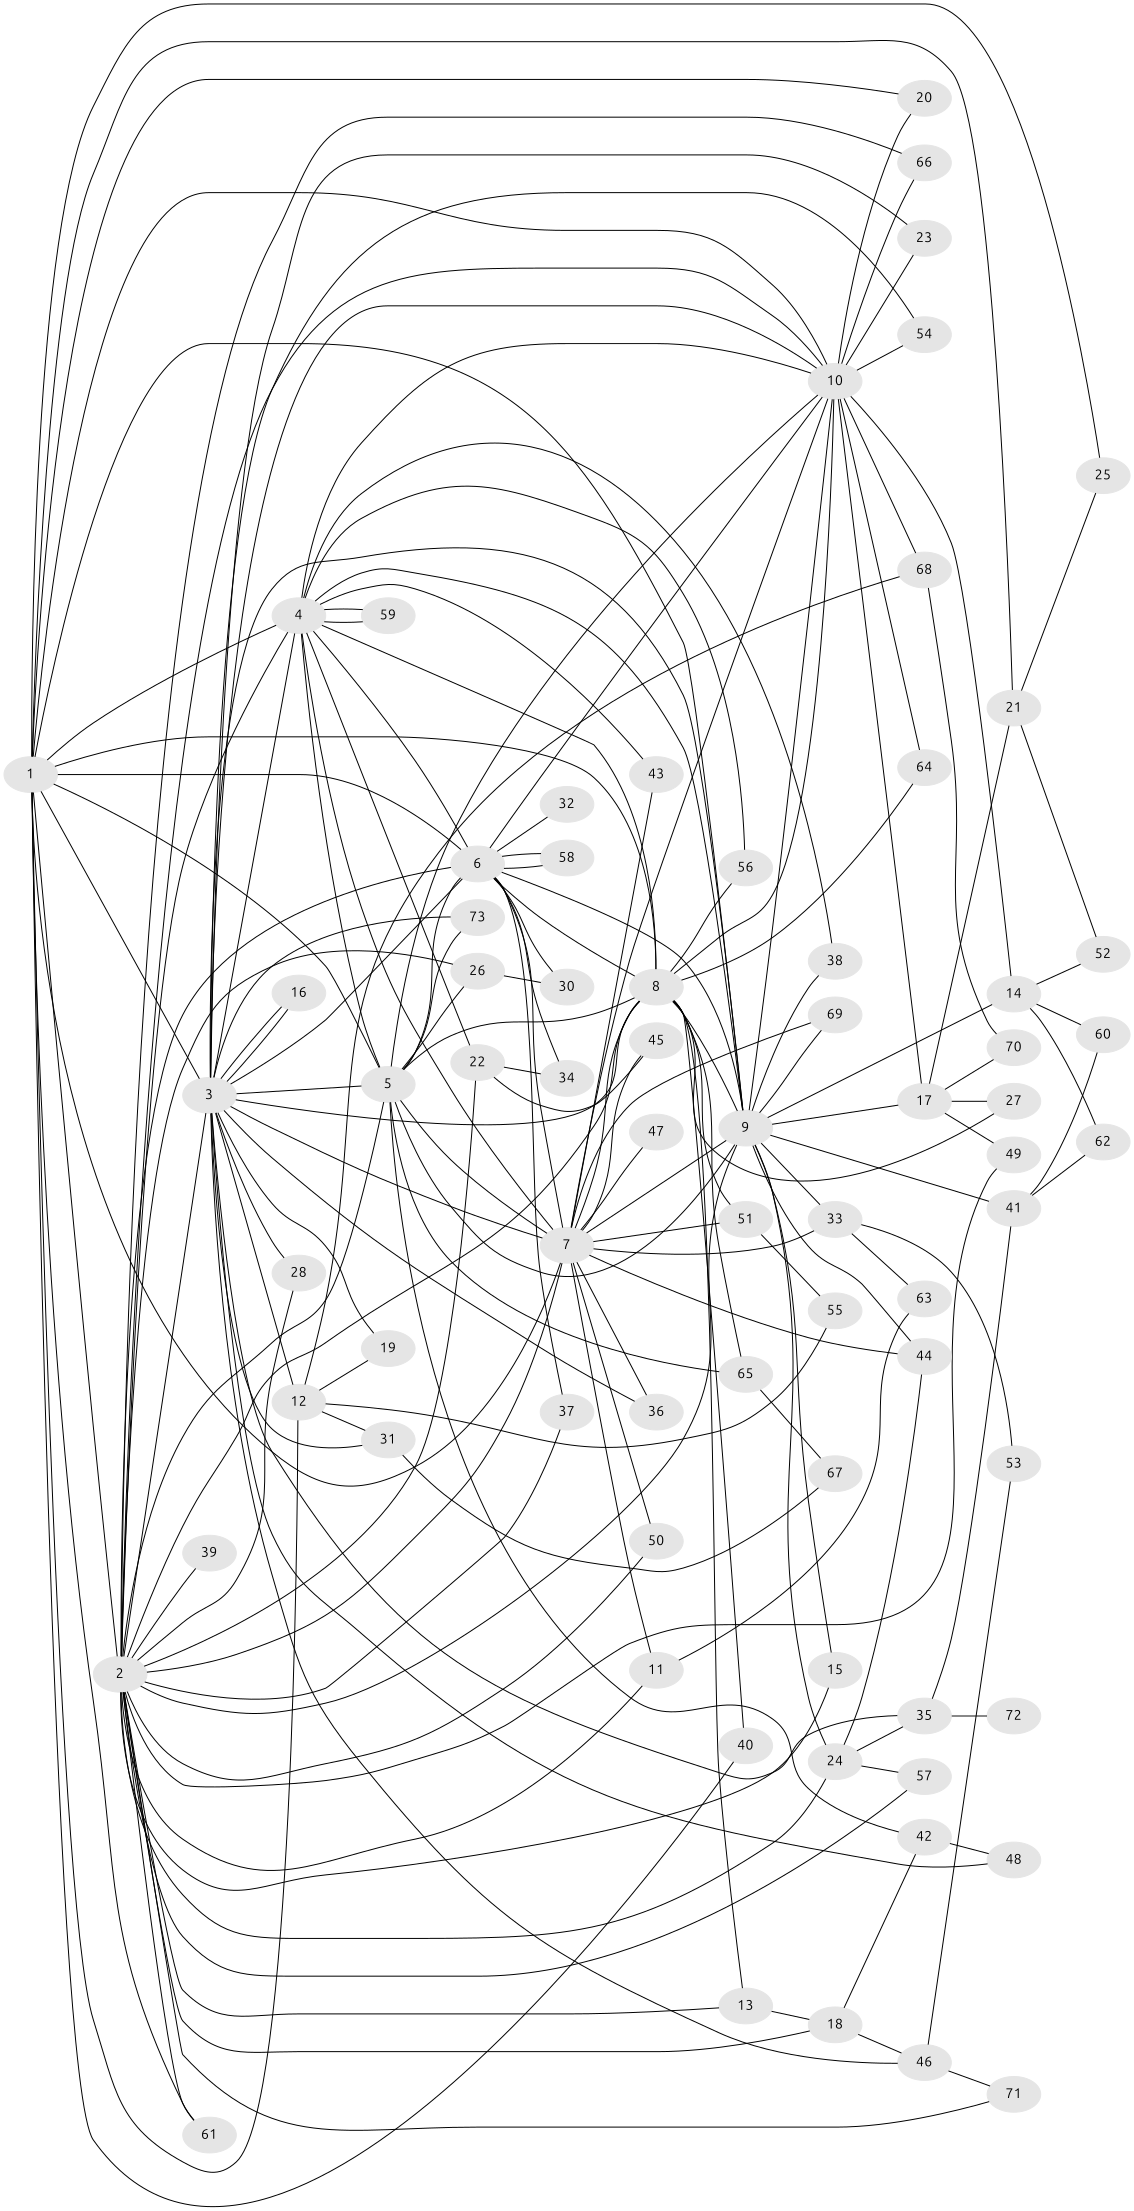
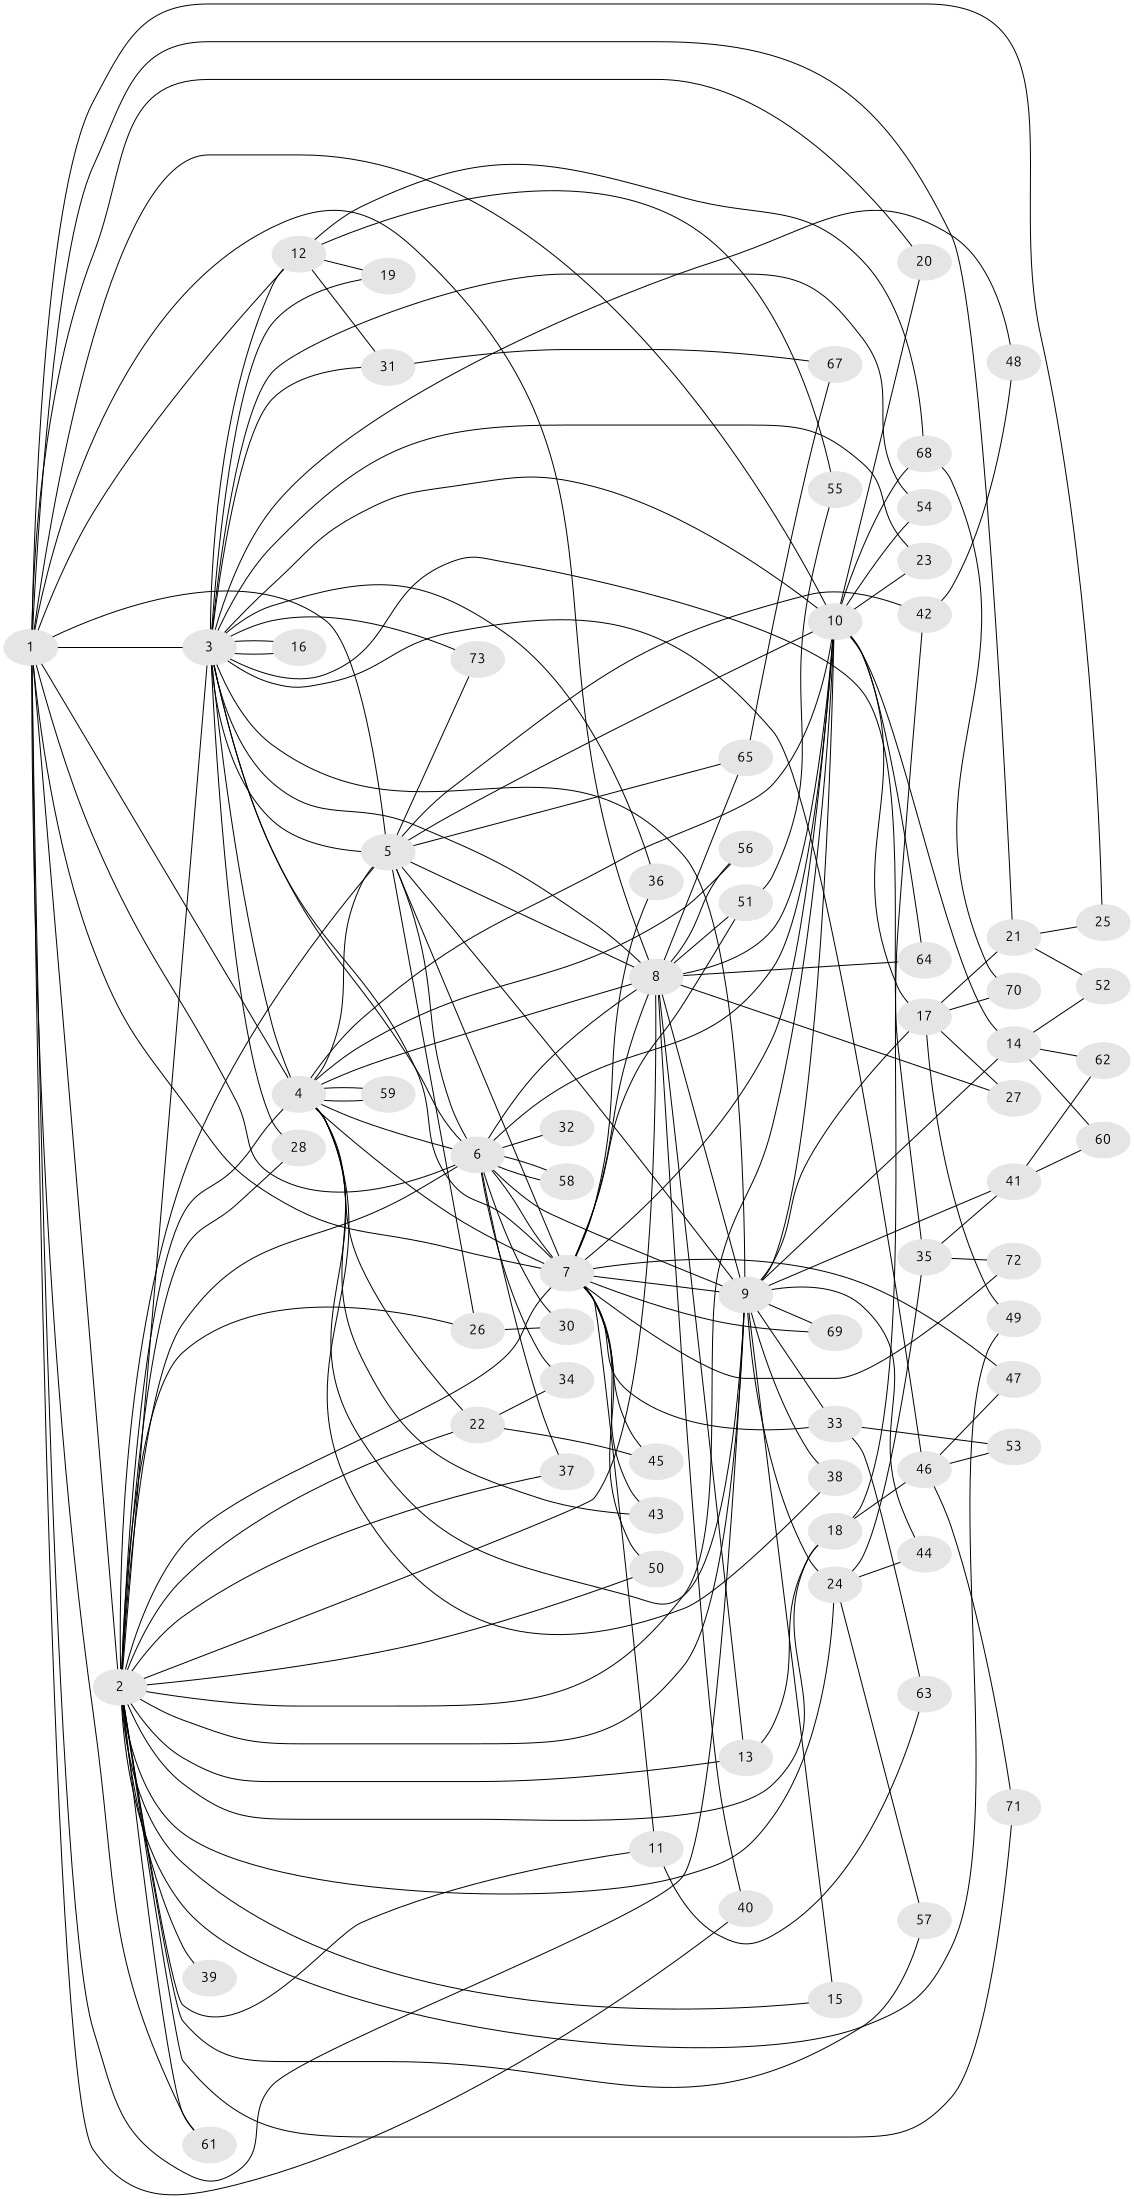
node "66": removed
edge "7" -- "44": now "7" -- "72"
edge "47" -- "46": added
